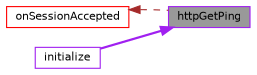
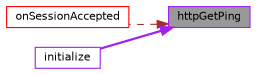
edge "httpGetPing" -> "onSessionAccepted": reversed
